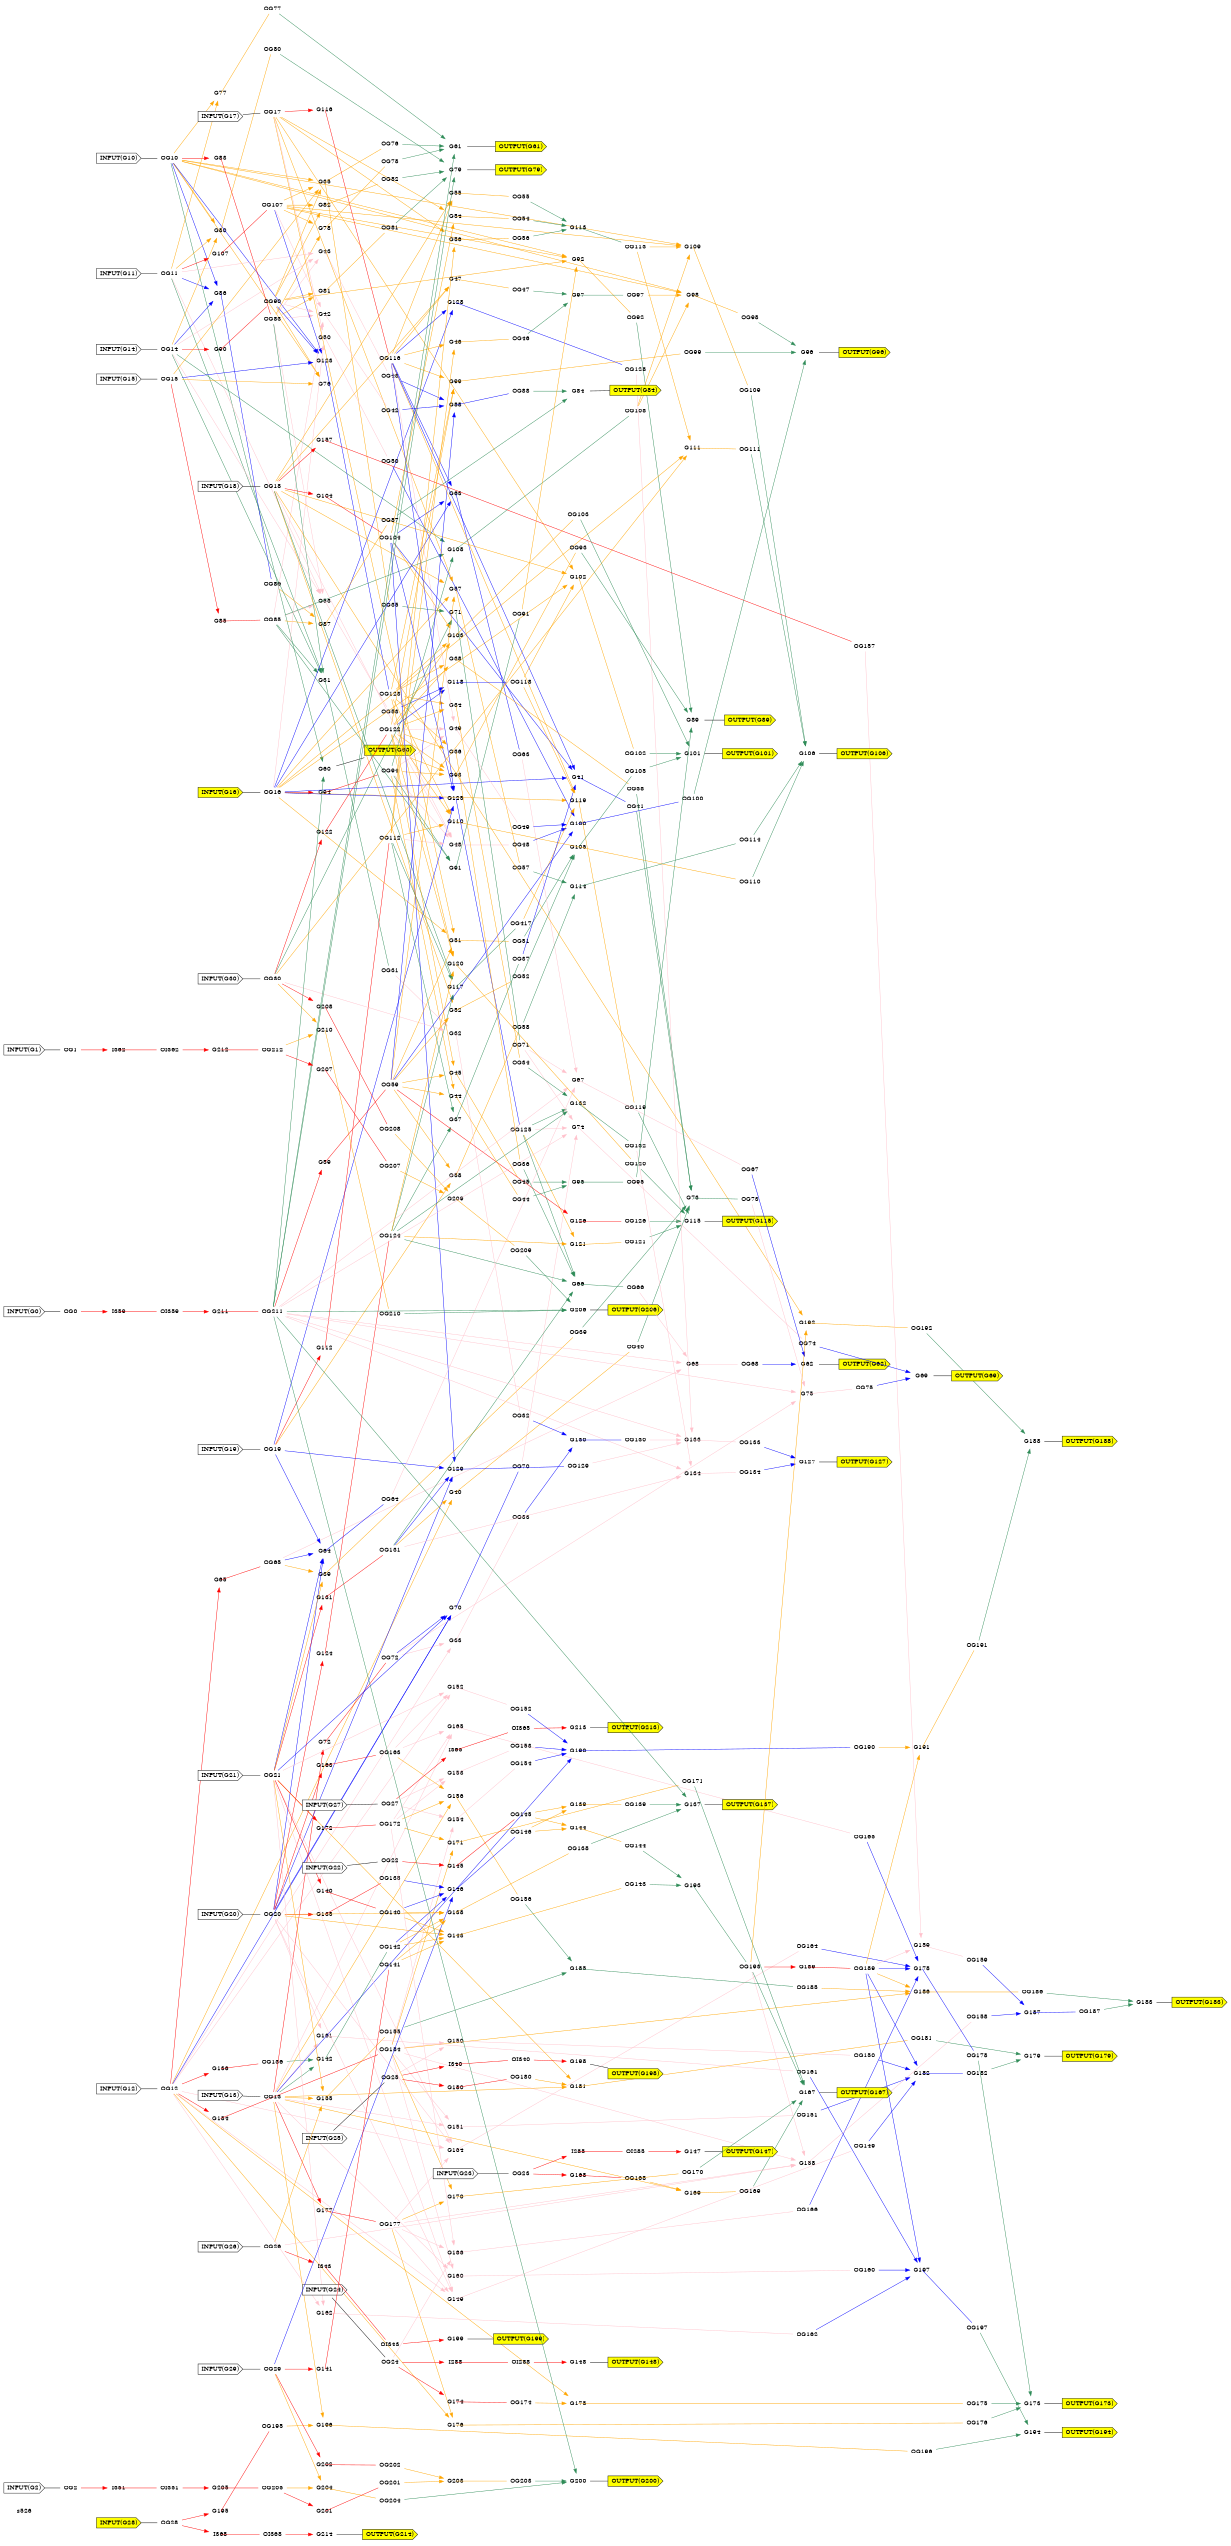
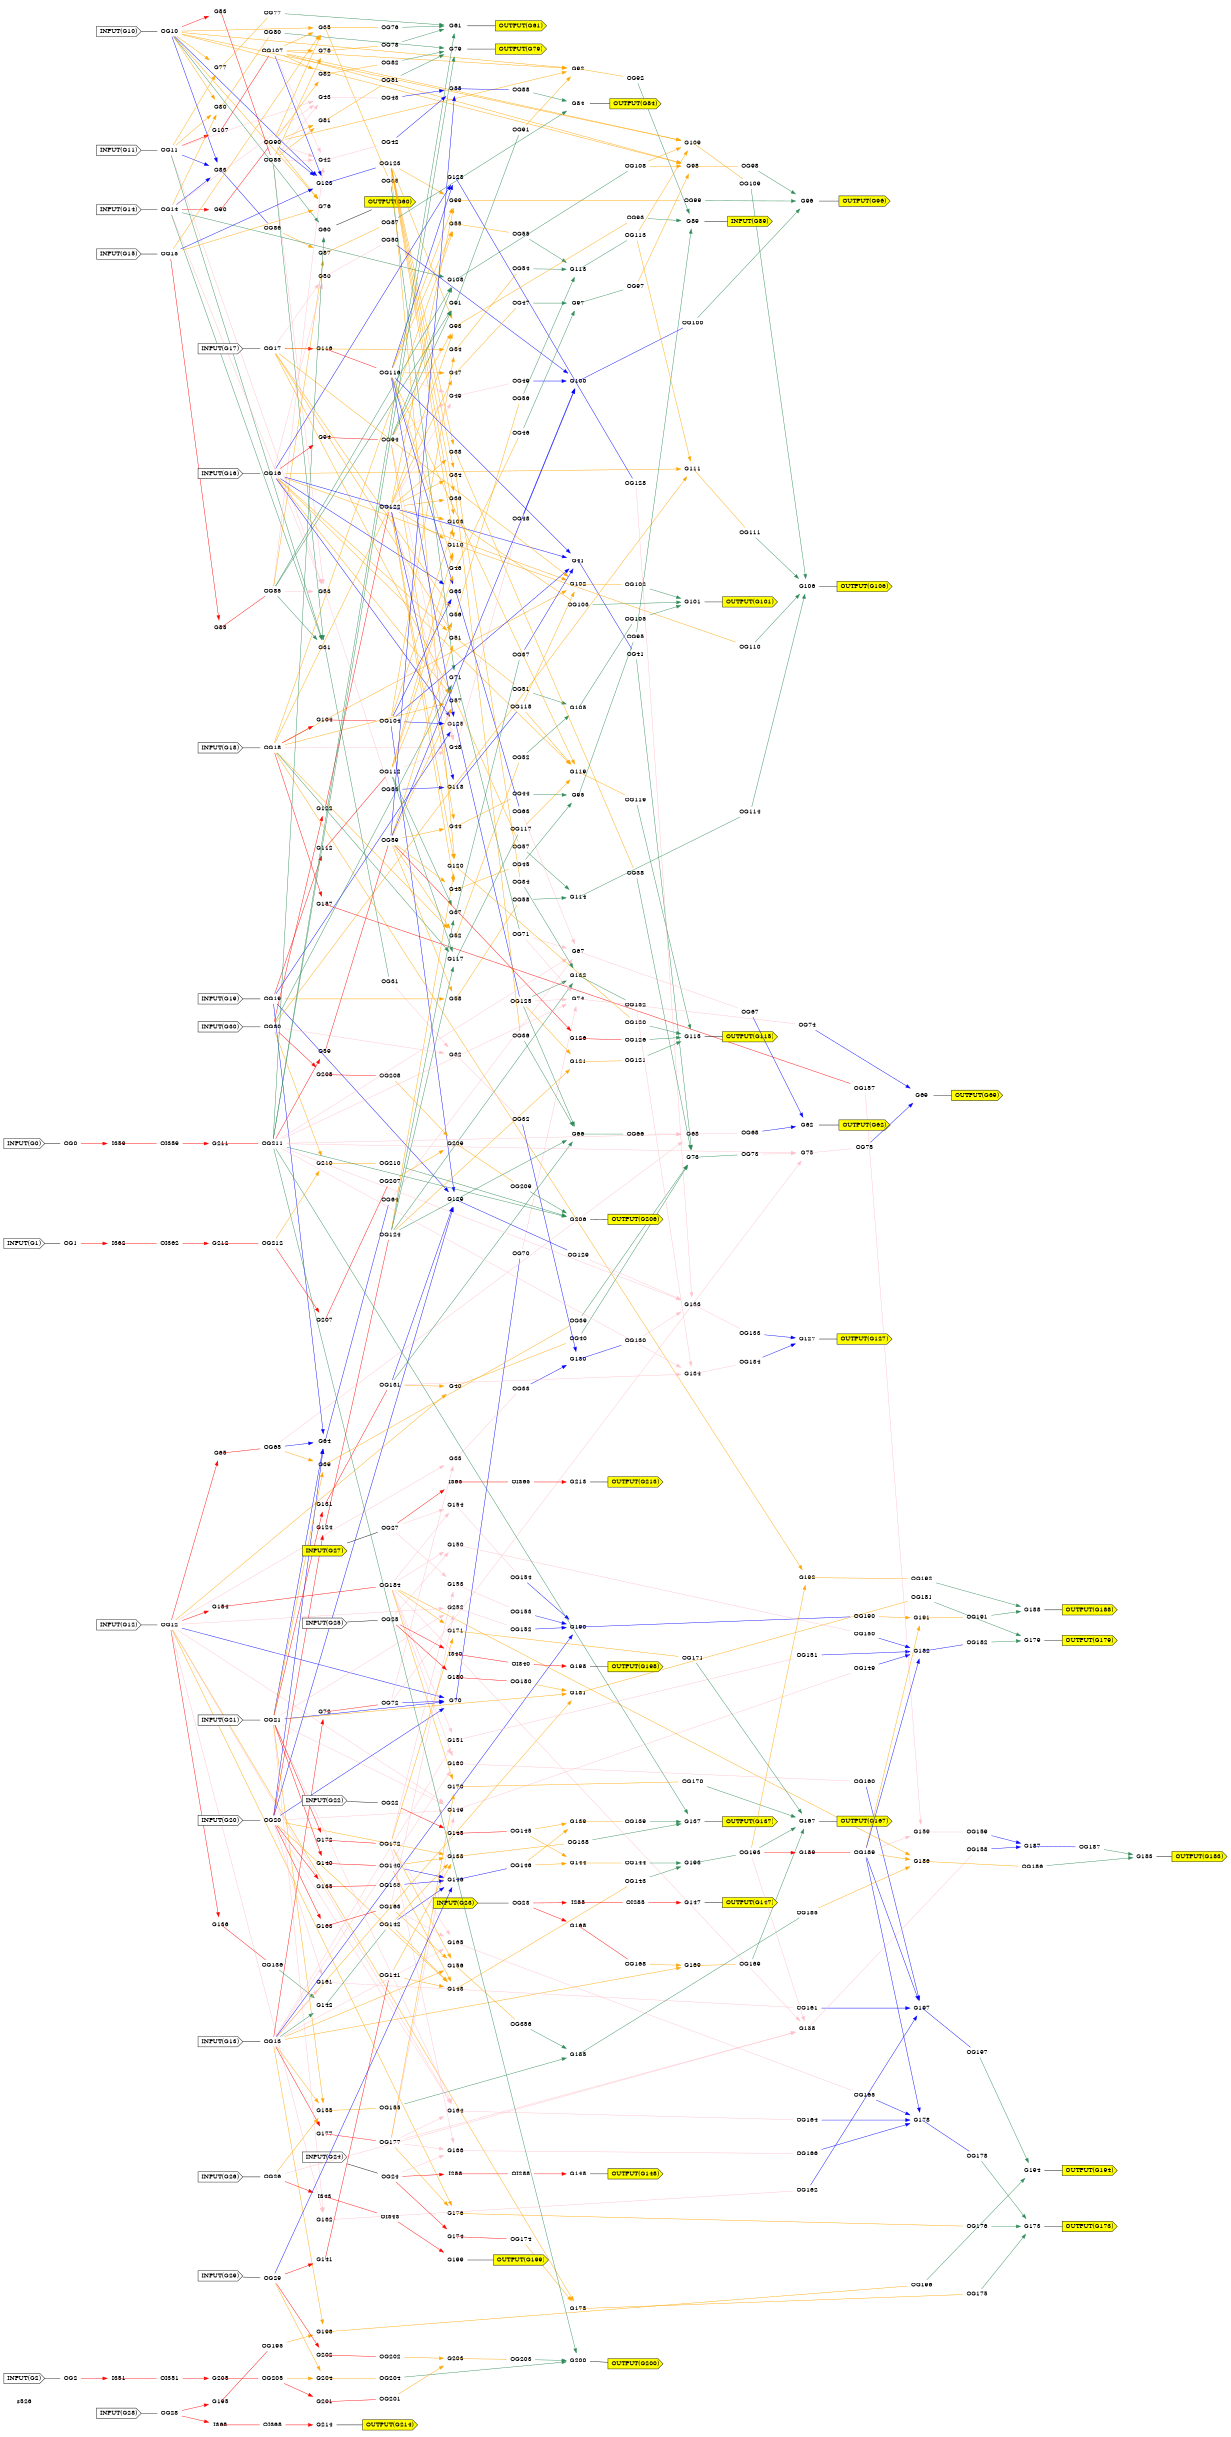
node "OUTPUT(G89)": label "OUTPUT(G89)" -> "INPUT(G89)"
edge "OUTPUT(G60)" -> "G93": now "OG123" -> "G93"
node "INPUT(G16)": fillcolor yellow -> white
node "OG417": label "OG417" -> "OG117"
node "G152": label "G152" -> "G252"
node "INPUT(G27)": fillcolor white -> yellow
node "OG156": label "OG156" -> "OG356"
node "INPUT(G23)": fillcolor white -> yellow
node "INPUT(G28)": fillcolor yellow -> white
